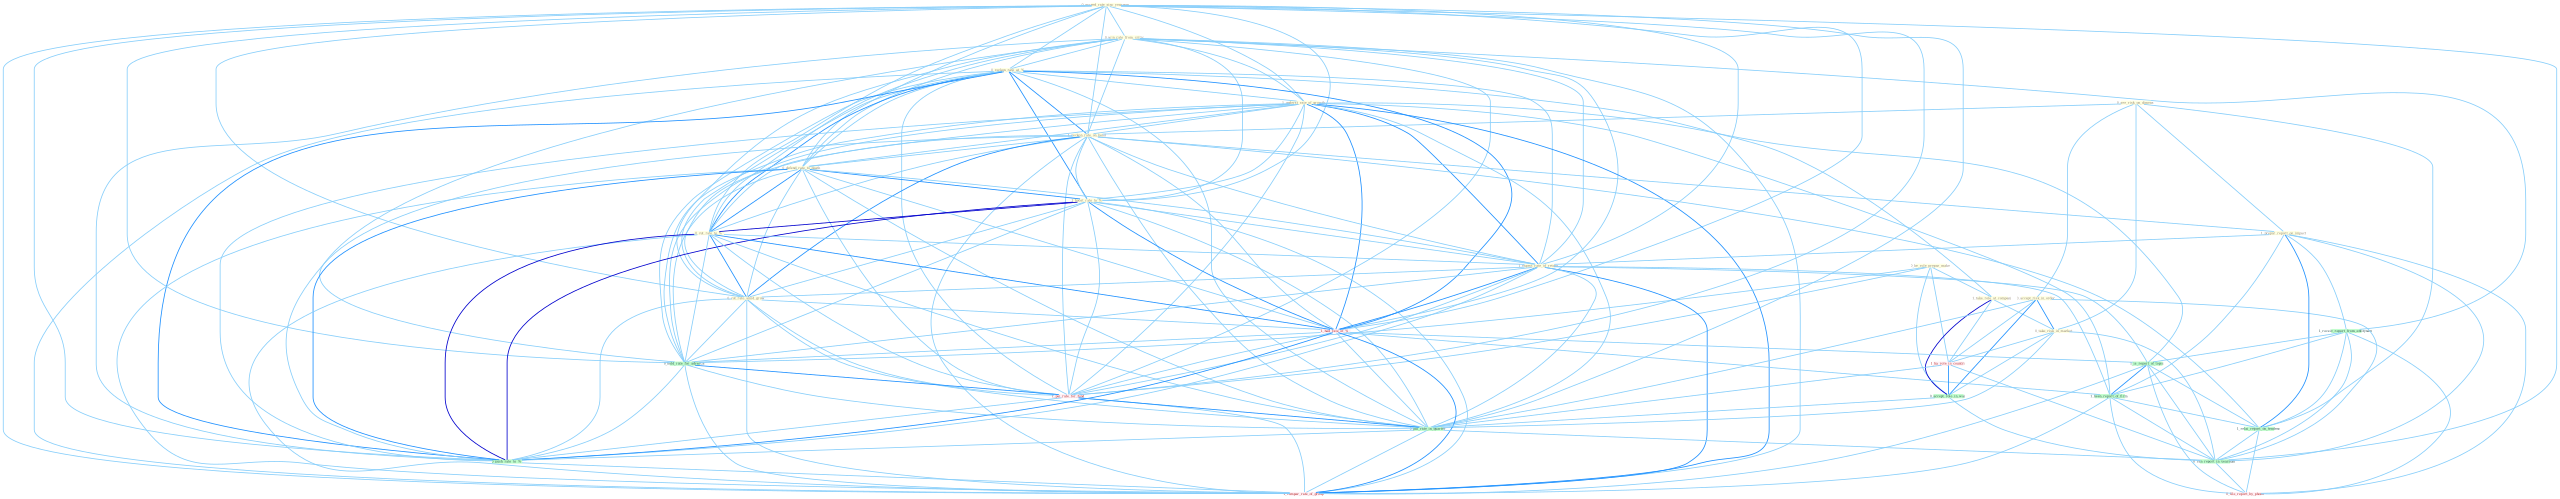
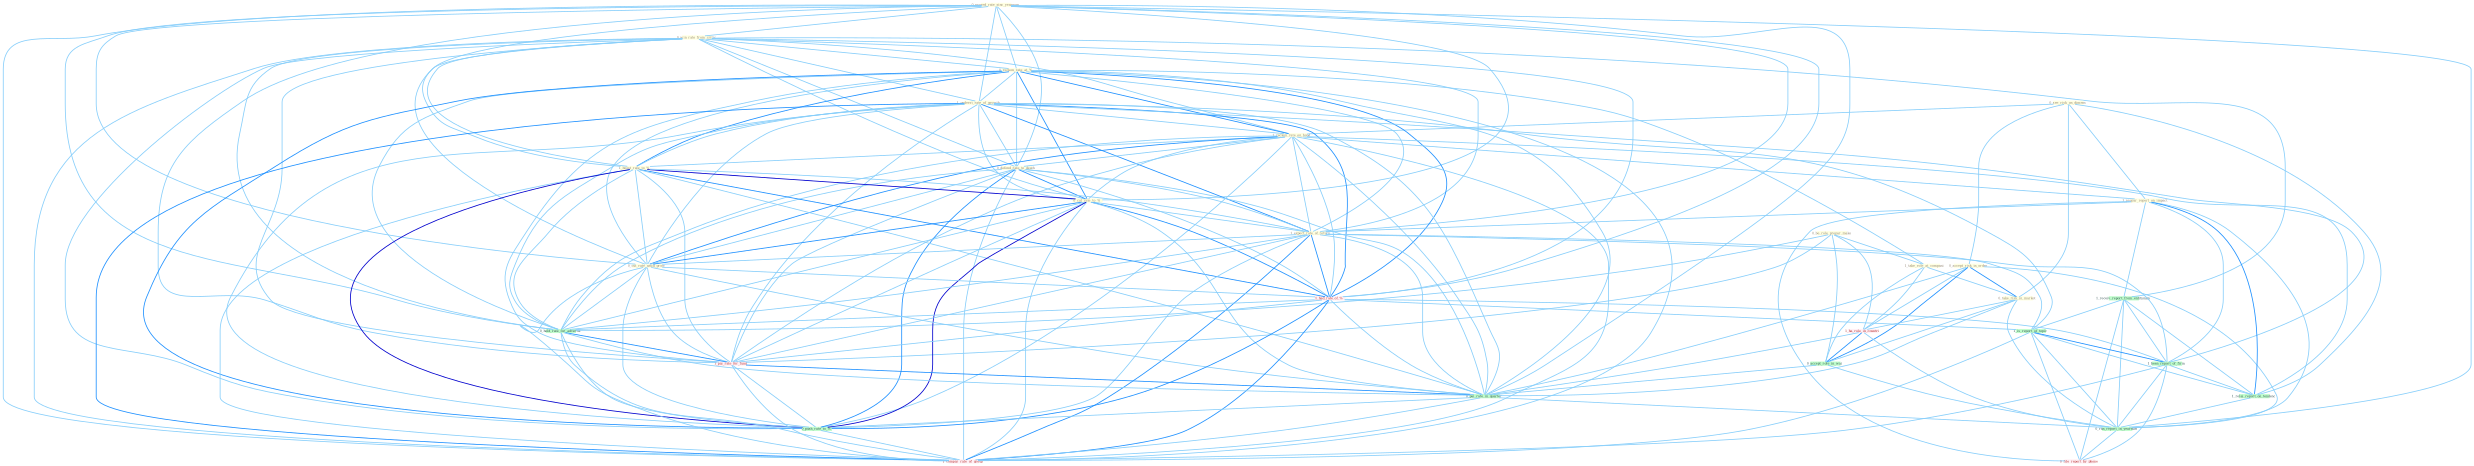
edge "0_exceed_rate_sinc_yearnum" -- "1_reckon_rate_on_bond": removed
edge "0_exceed_rate_sinc_yearnum" -- "0_push_rate_to_%": removed
edge "0_defend_rate_to_death" -- "1_boost_rate_to_%": removed
edge "1_take_role_at_compani" -- "0_accept_role_in_wai": color #0000cd -> #87cefa
edge "1_relai_report_on_tendenc" -- "0_file_report_by_phone": removed
